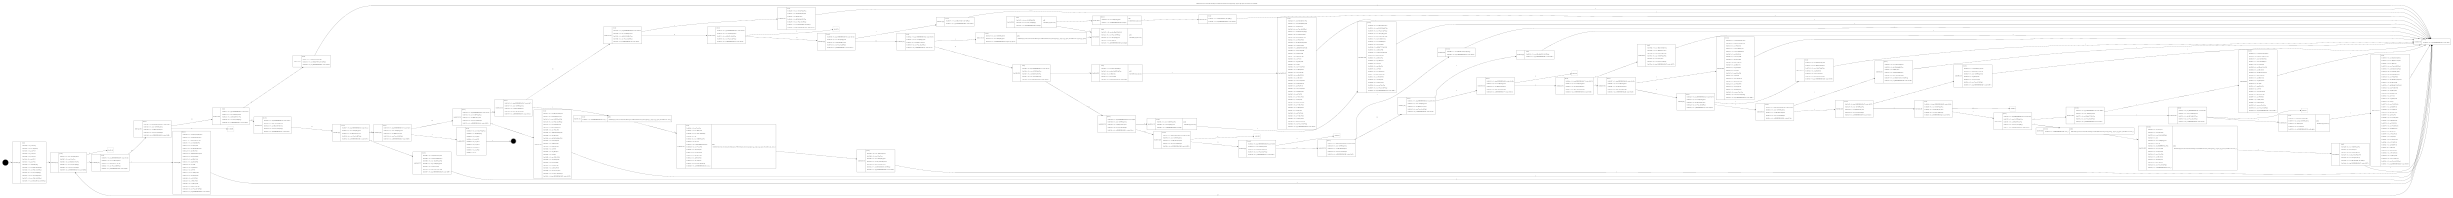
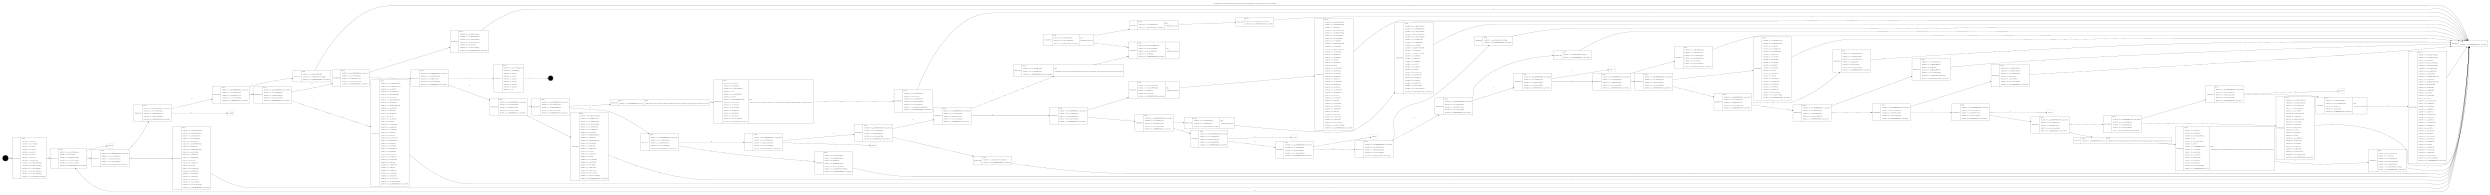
node "0x40178c [144]": added
